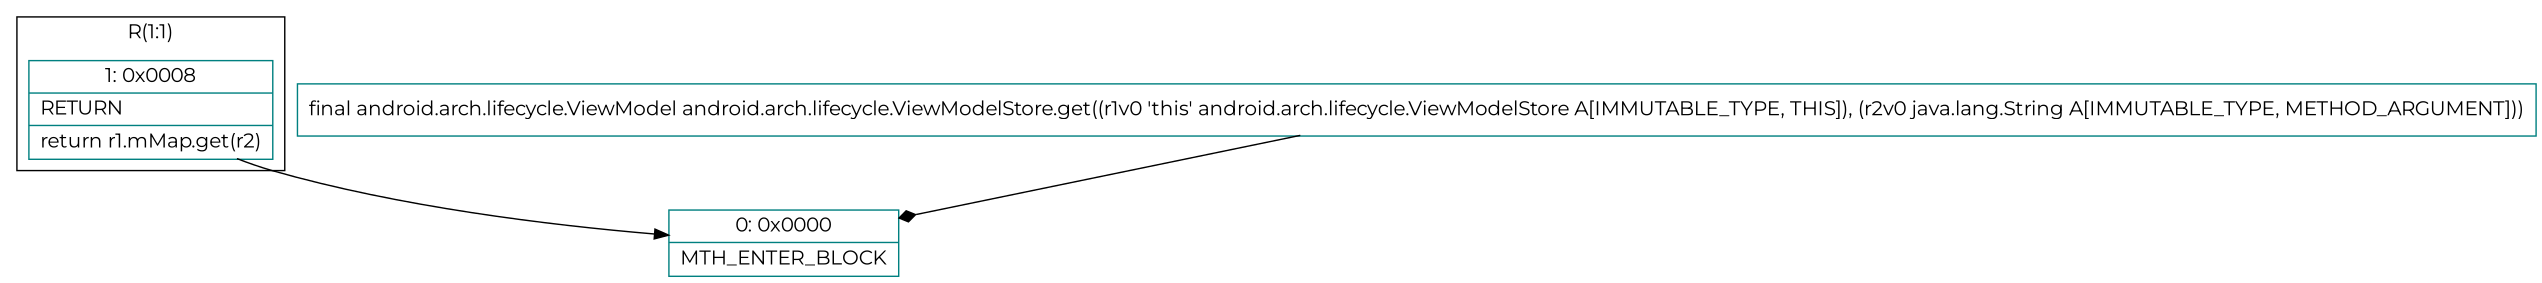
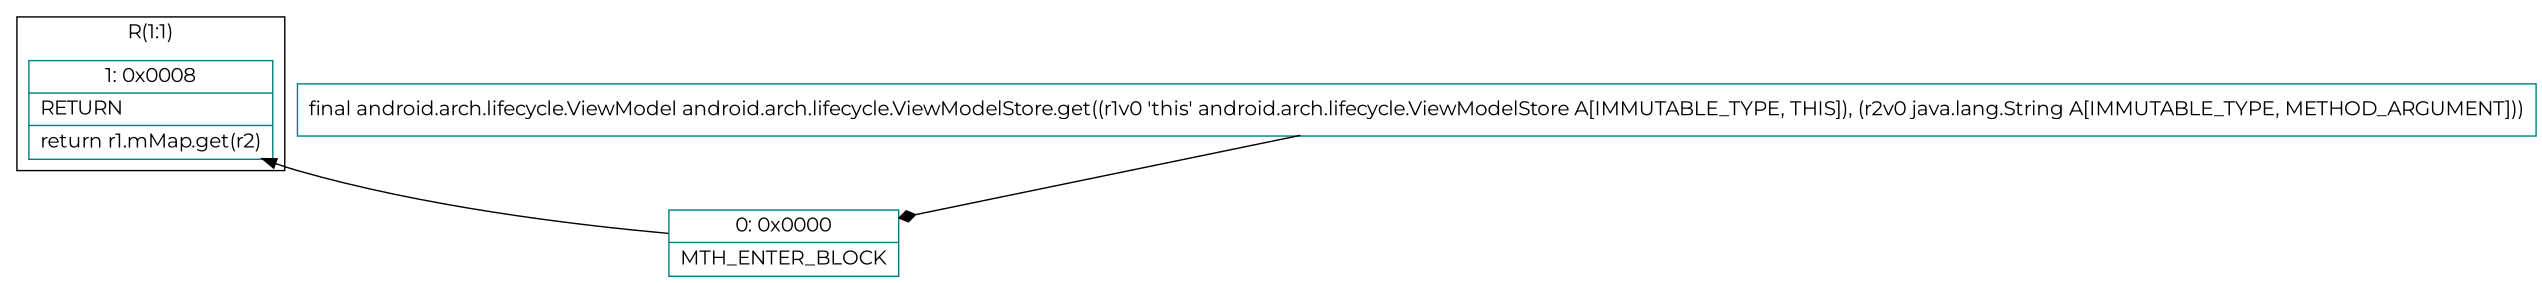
edge "1: 0x0008" -> "0: 0x0000": reversed
